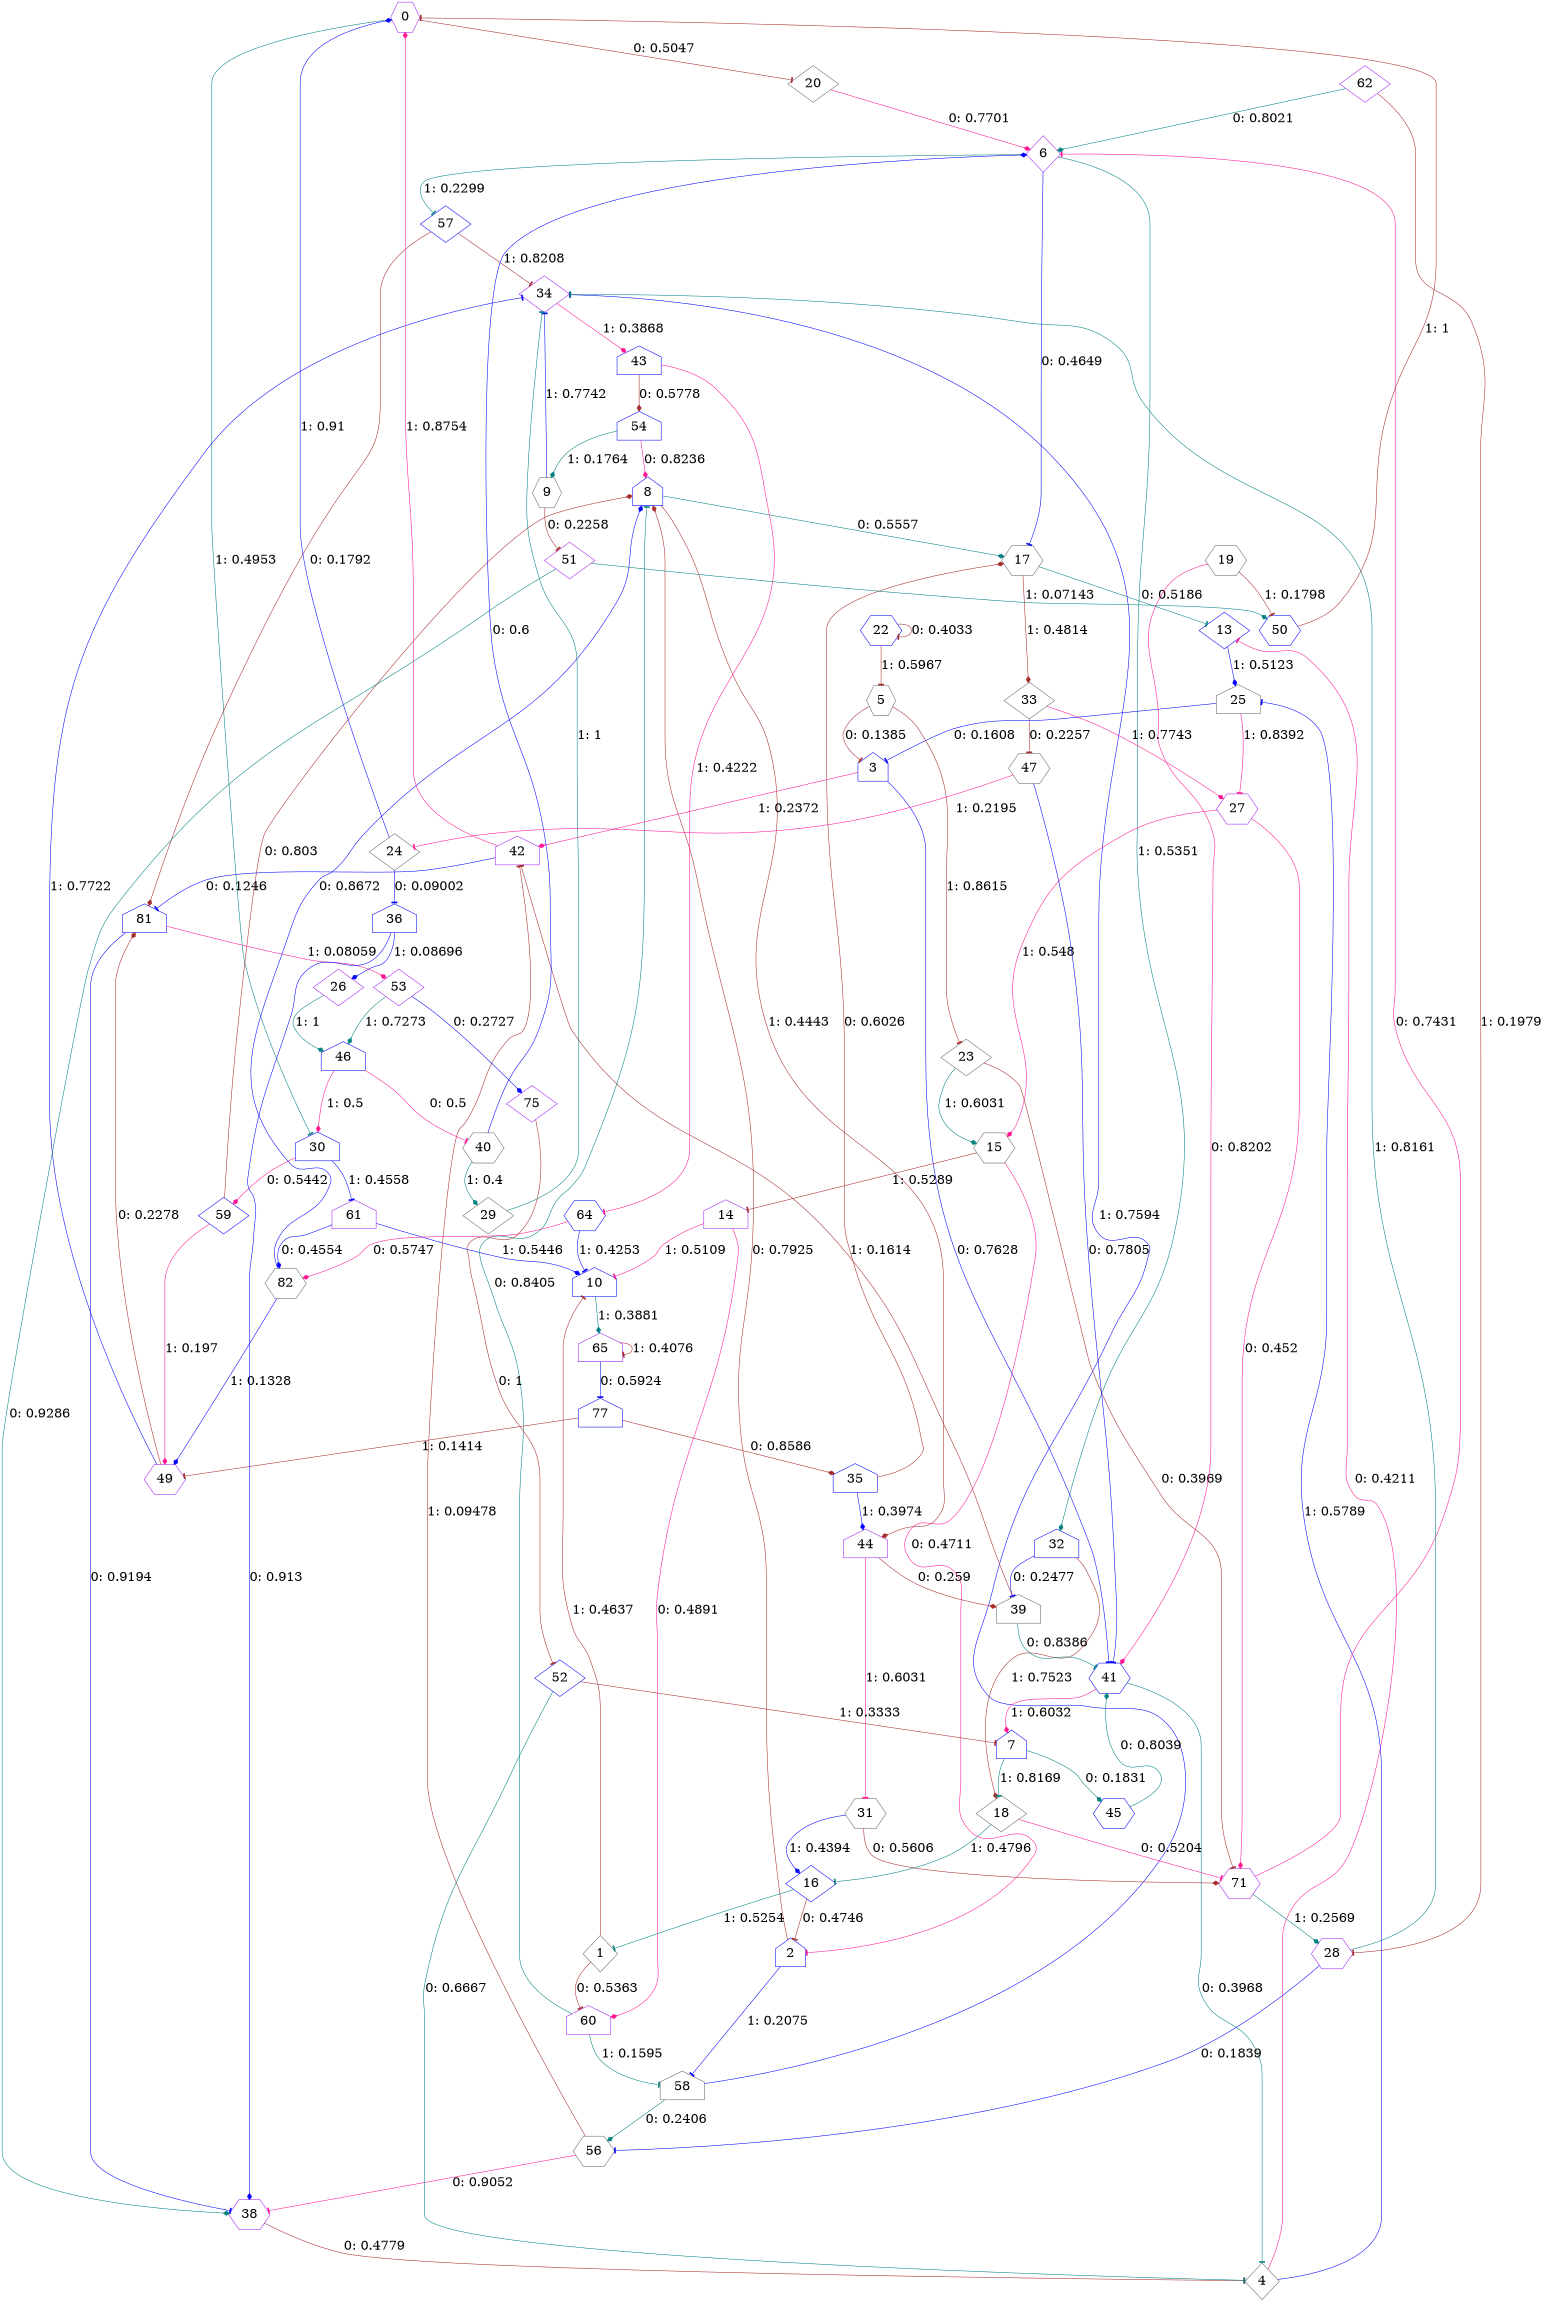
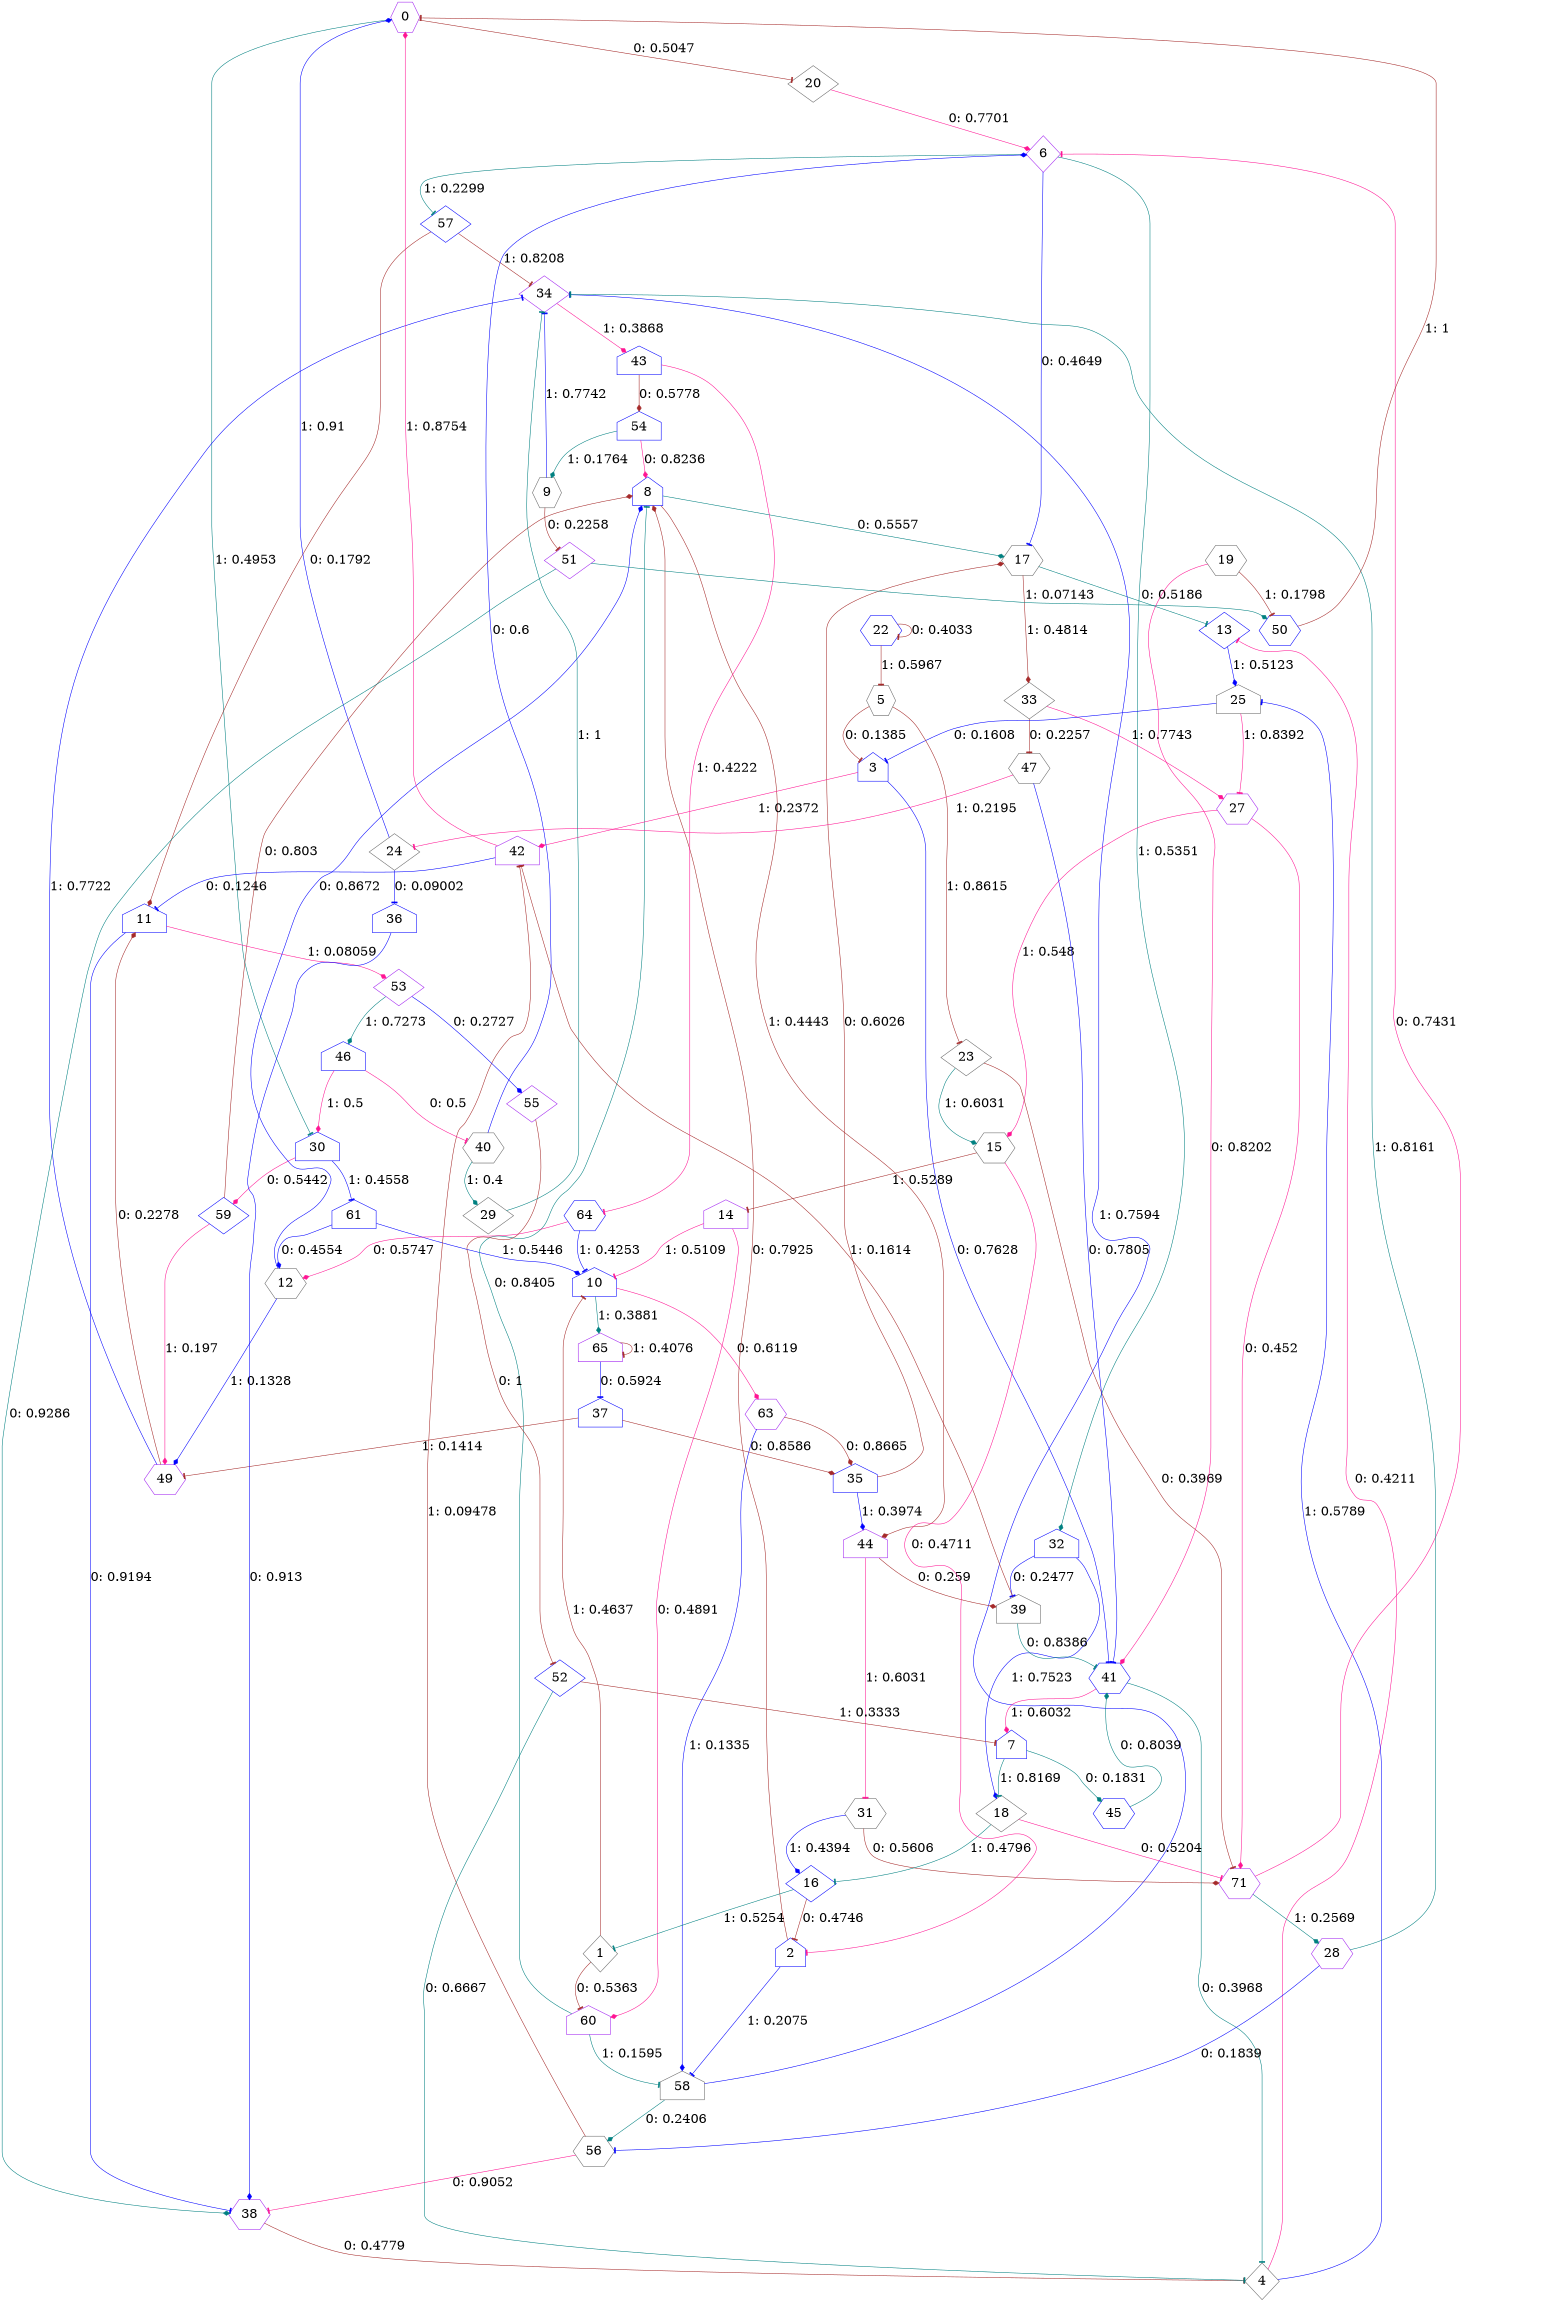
node "62": removed
node "81": label "81" -> "11"
node "26": removed
node "75": label "75" -> "55"
node "61": color purple -> blue
node "82": label "82" -> "12"
node "77": label "77" -> "37"
node "63": added
edge "32" -> "18": color brown -> blue
